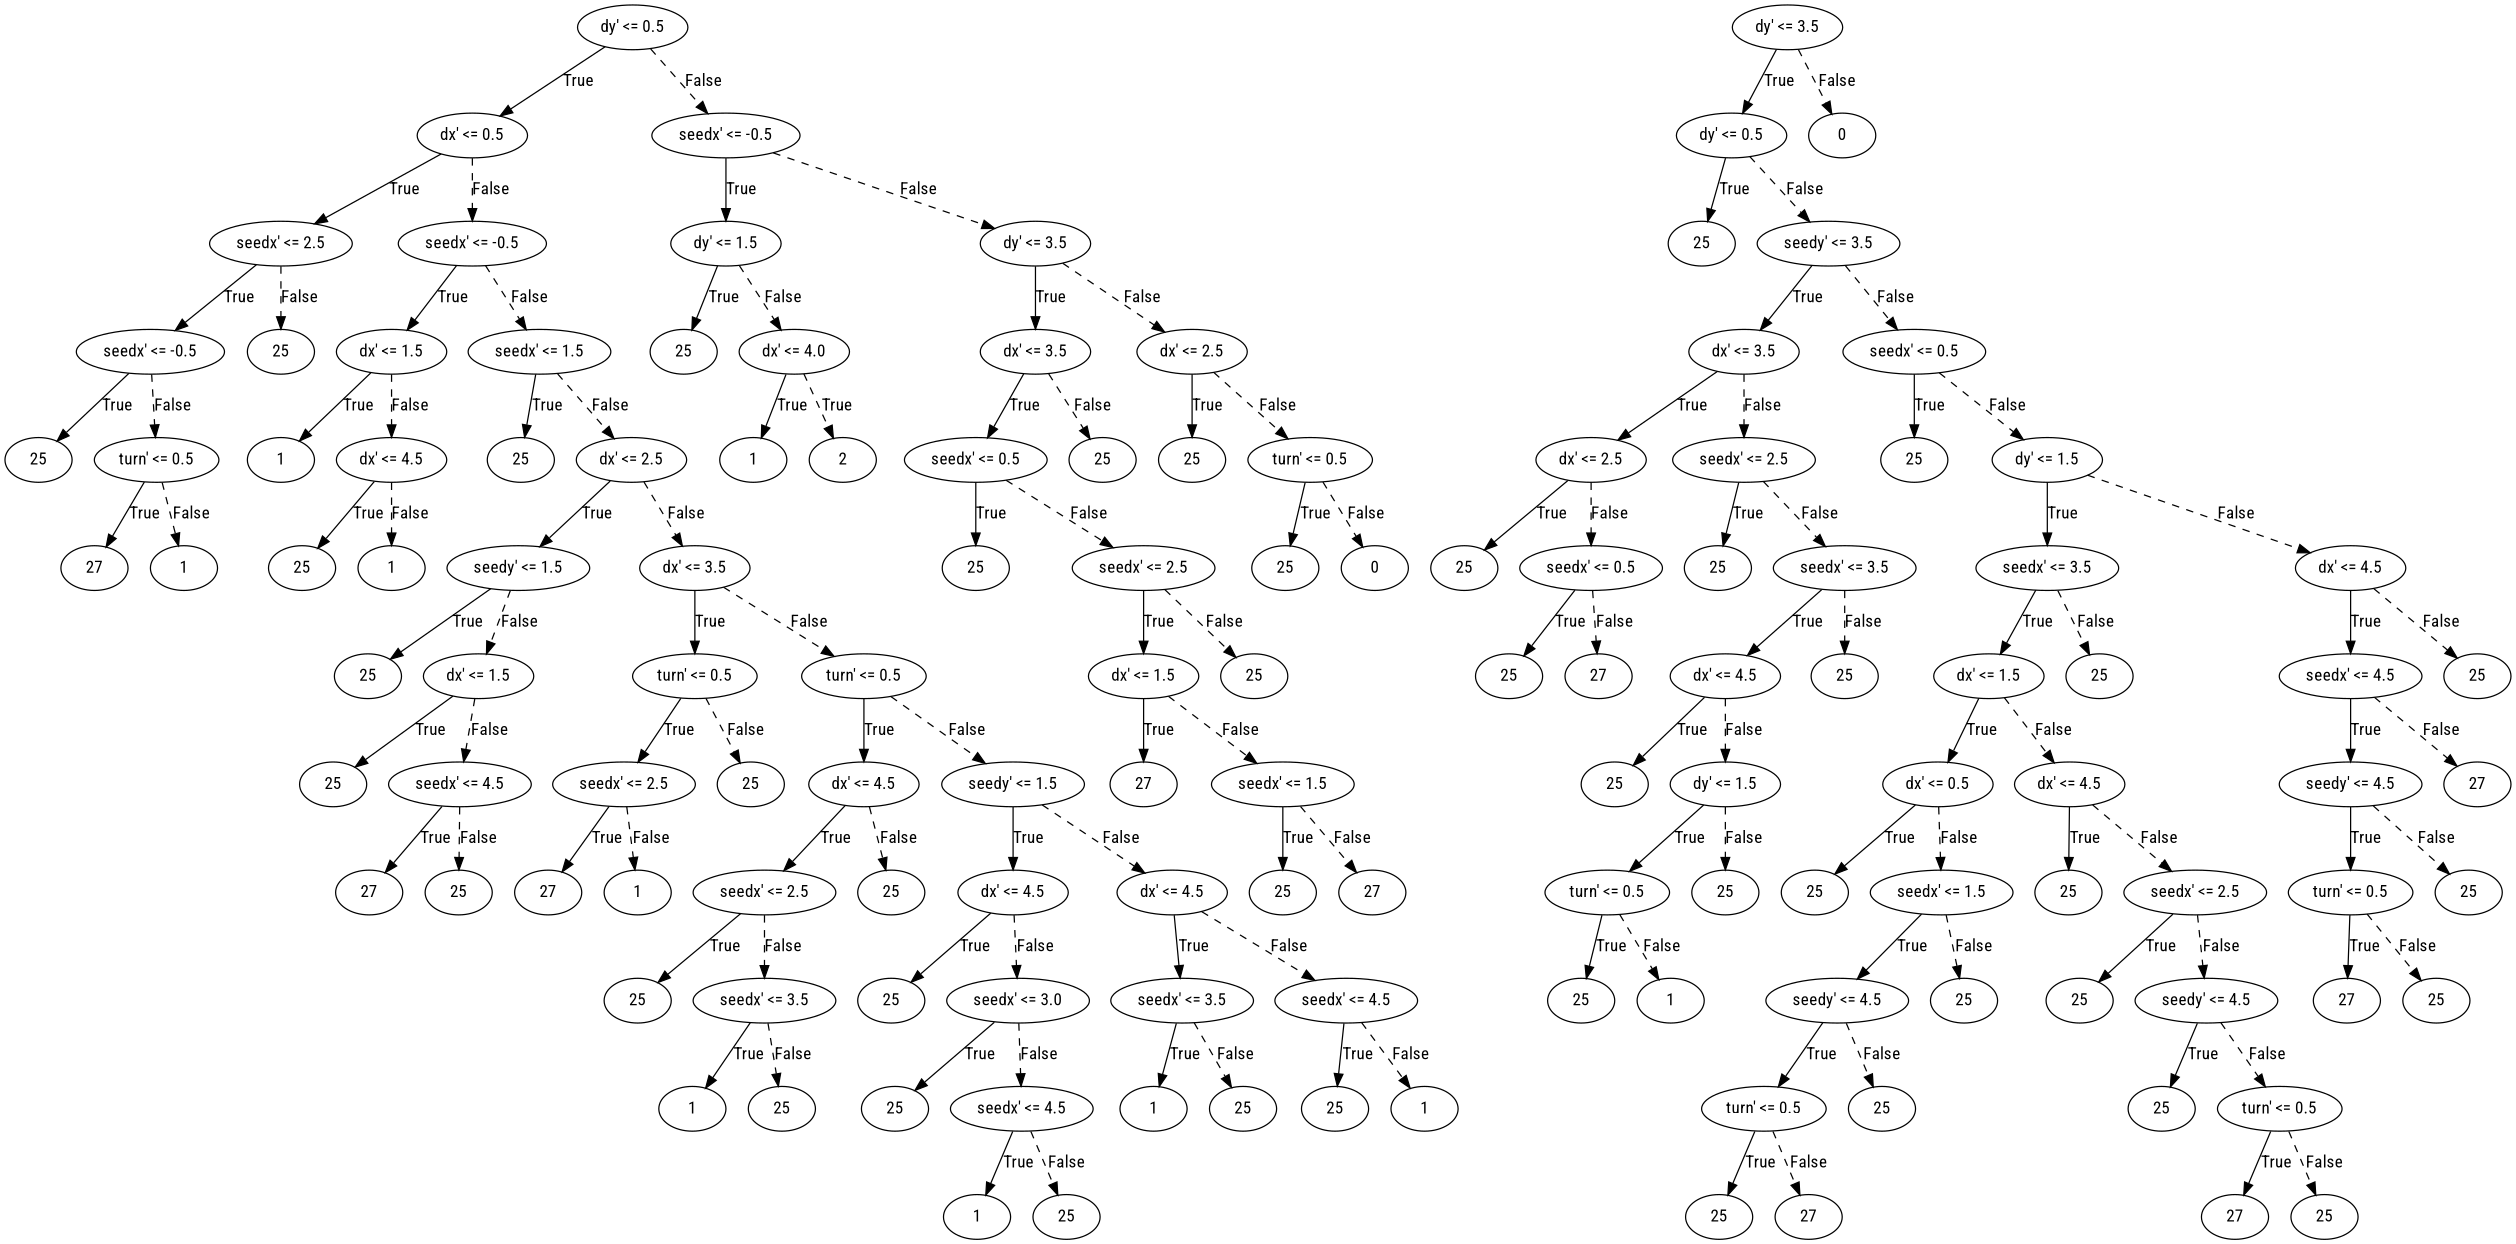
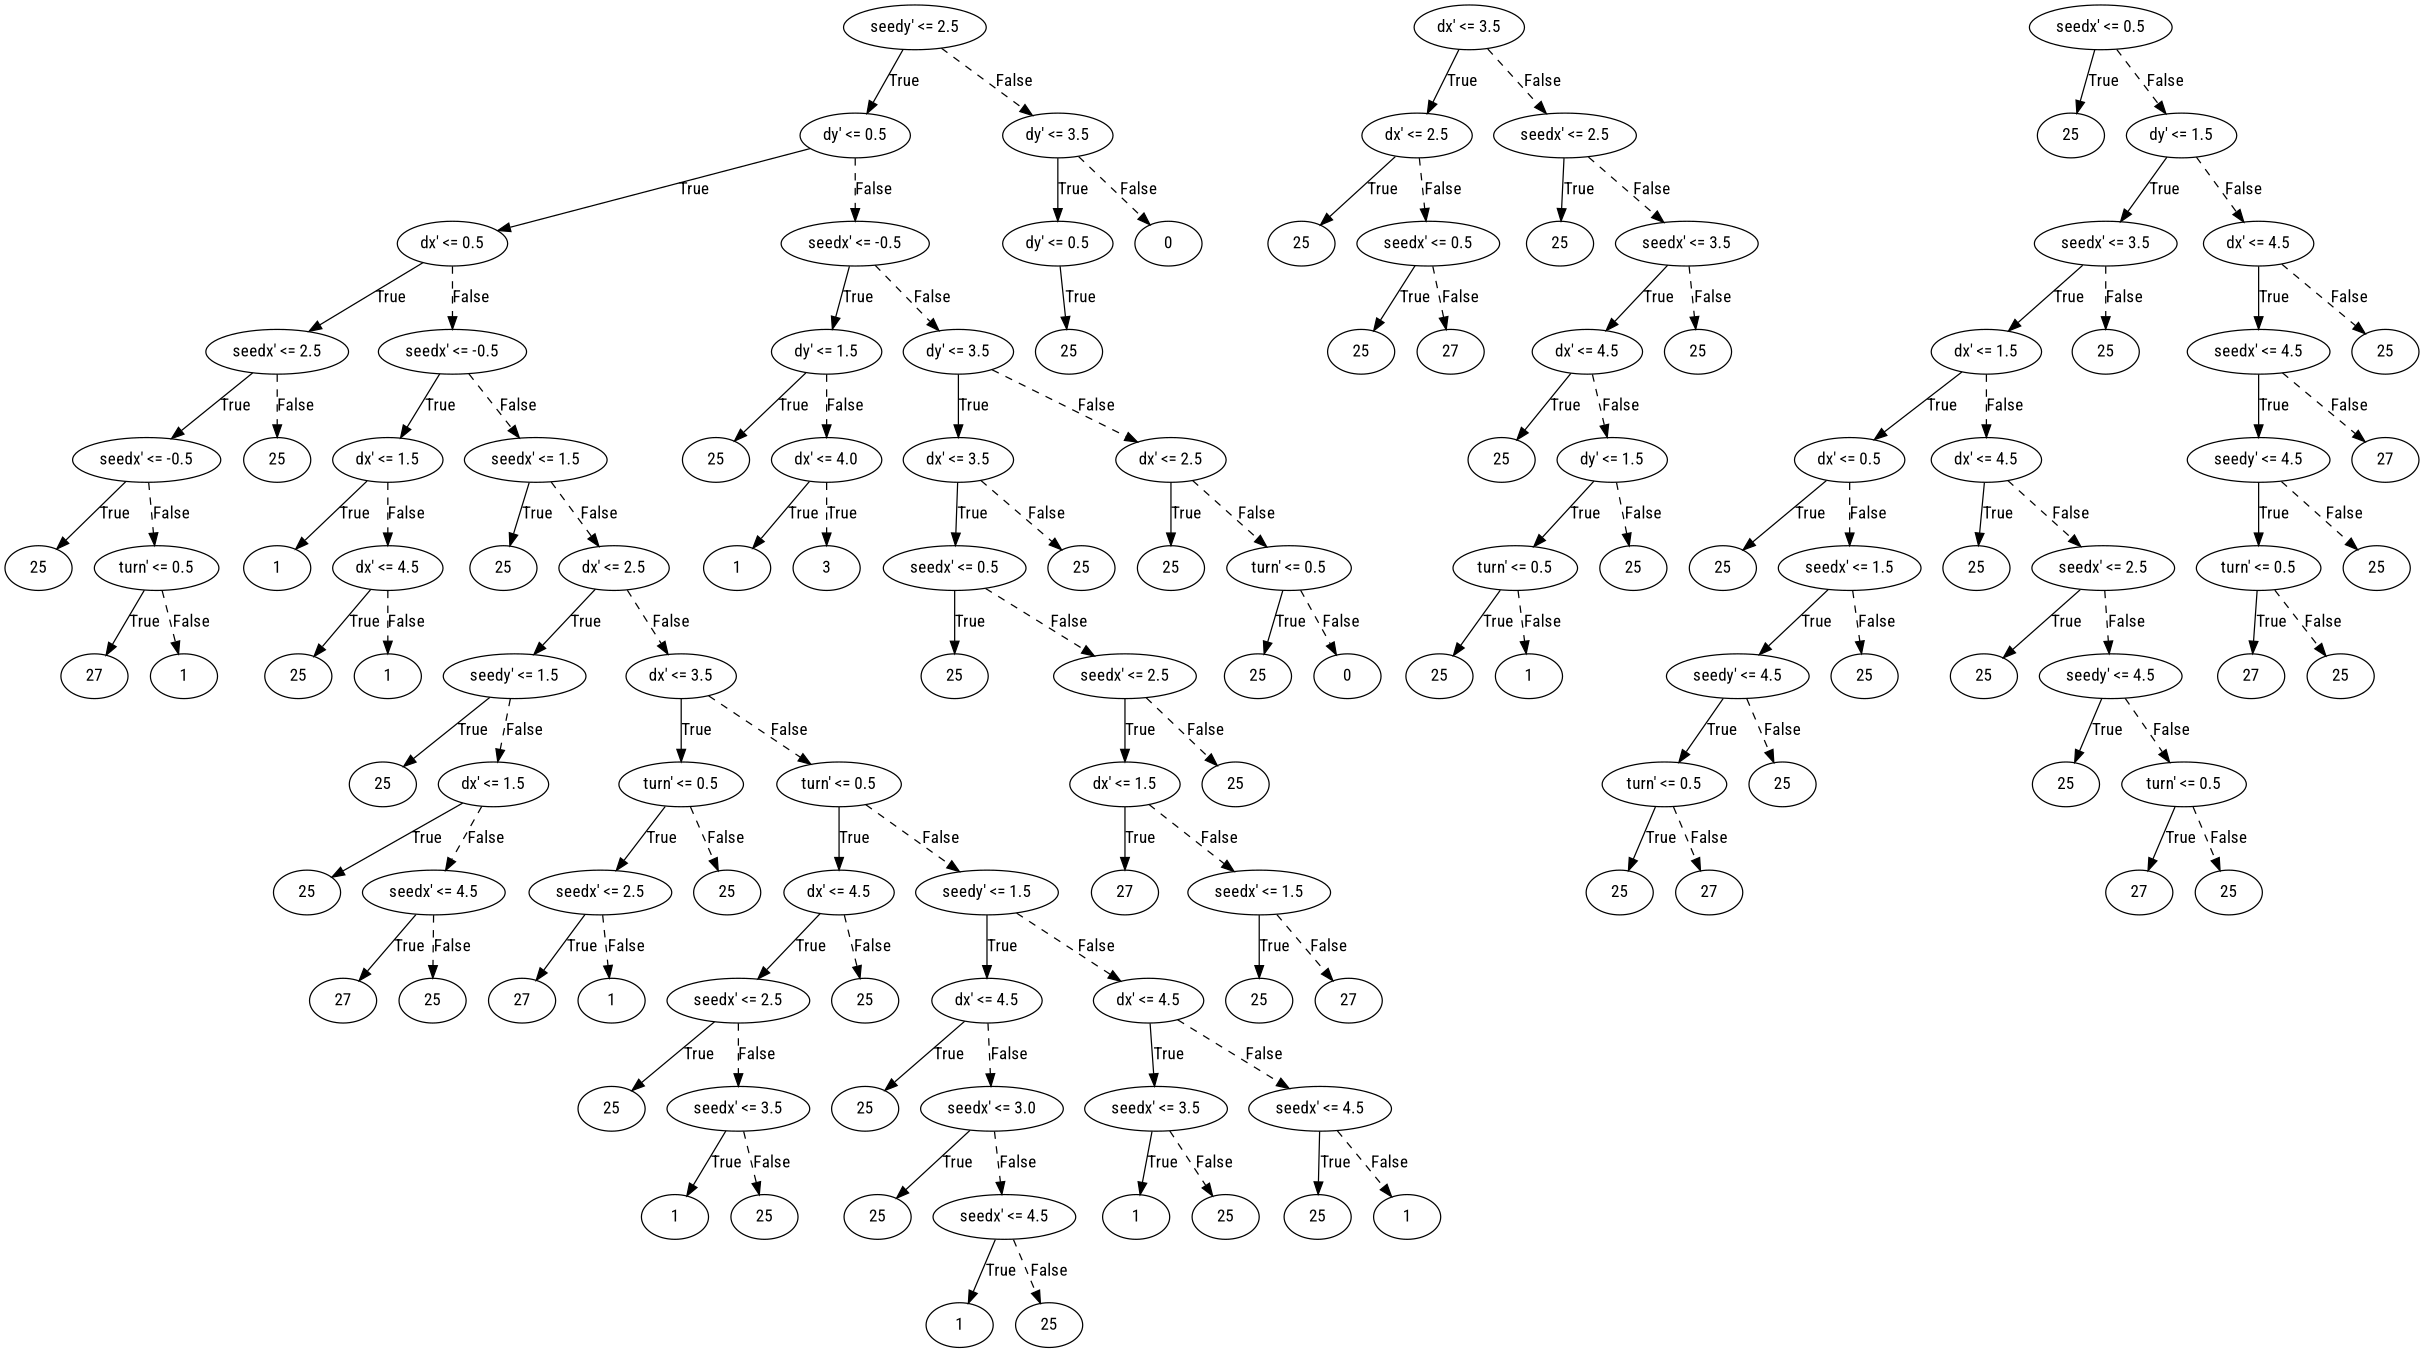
node "seedy' <= 2.5": added
node "seedy' <= 3.5": removed
node "2": label "2" -> "3"
